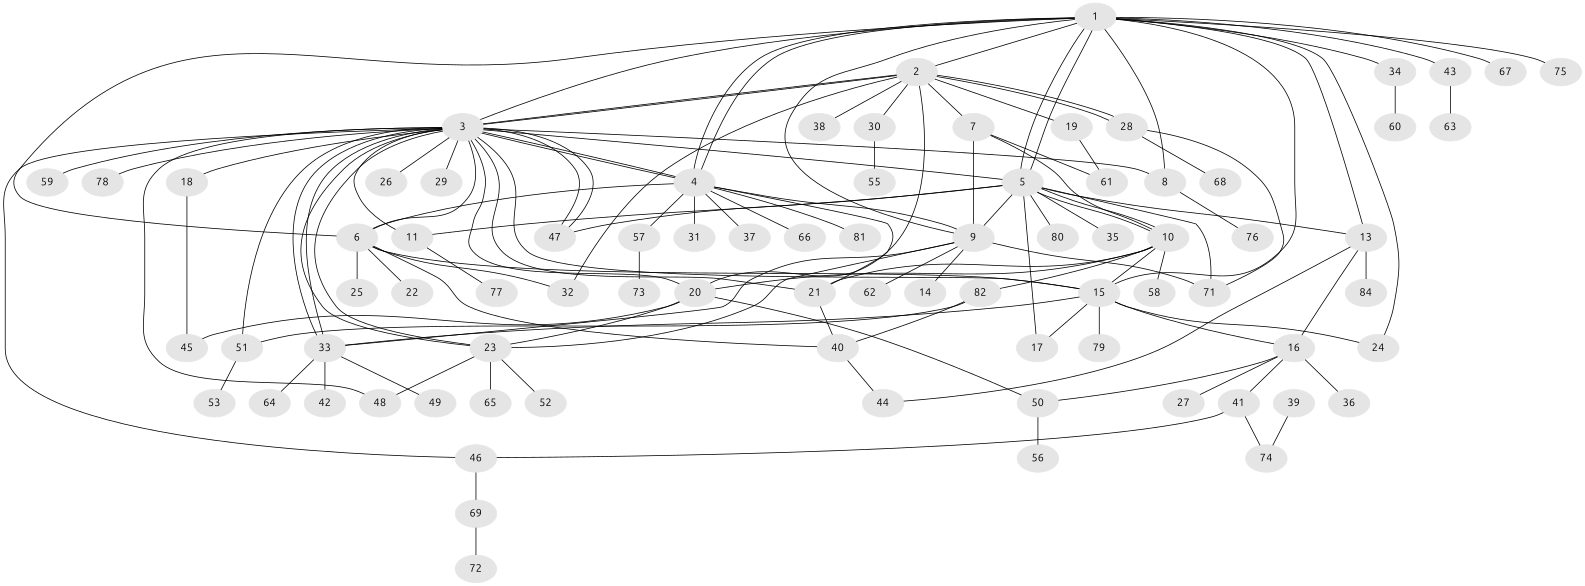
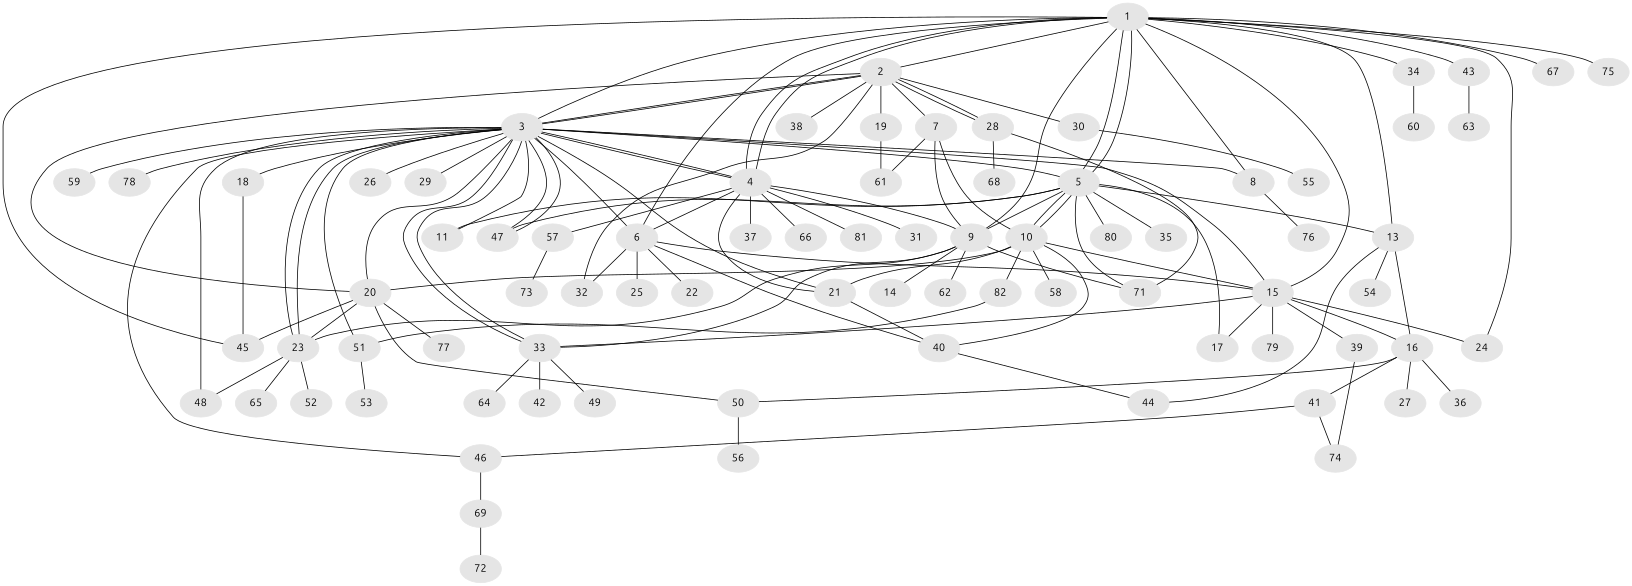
edge "1" -- "45": added
edge "11" -- "77": now "20" -- "77"
node "84": label "84" -> "54"
edge "15" -- "39": added
edge "82" -- "40": now "10" -- "40"
